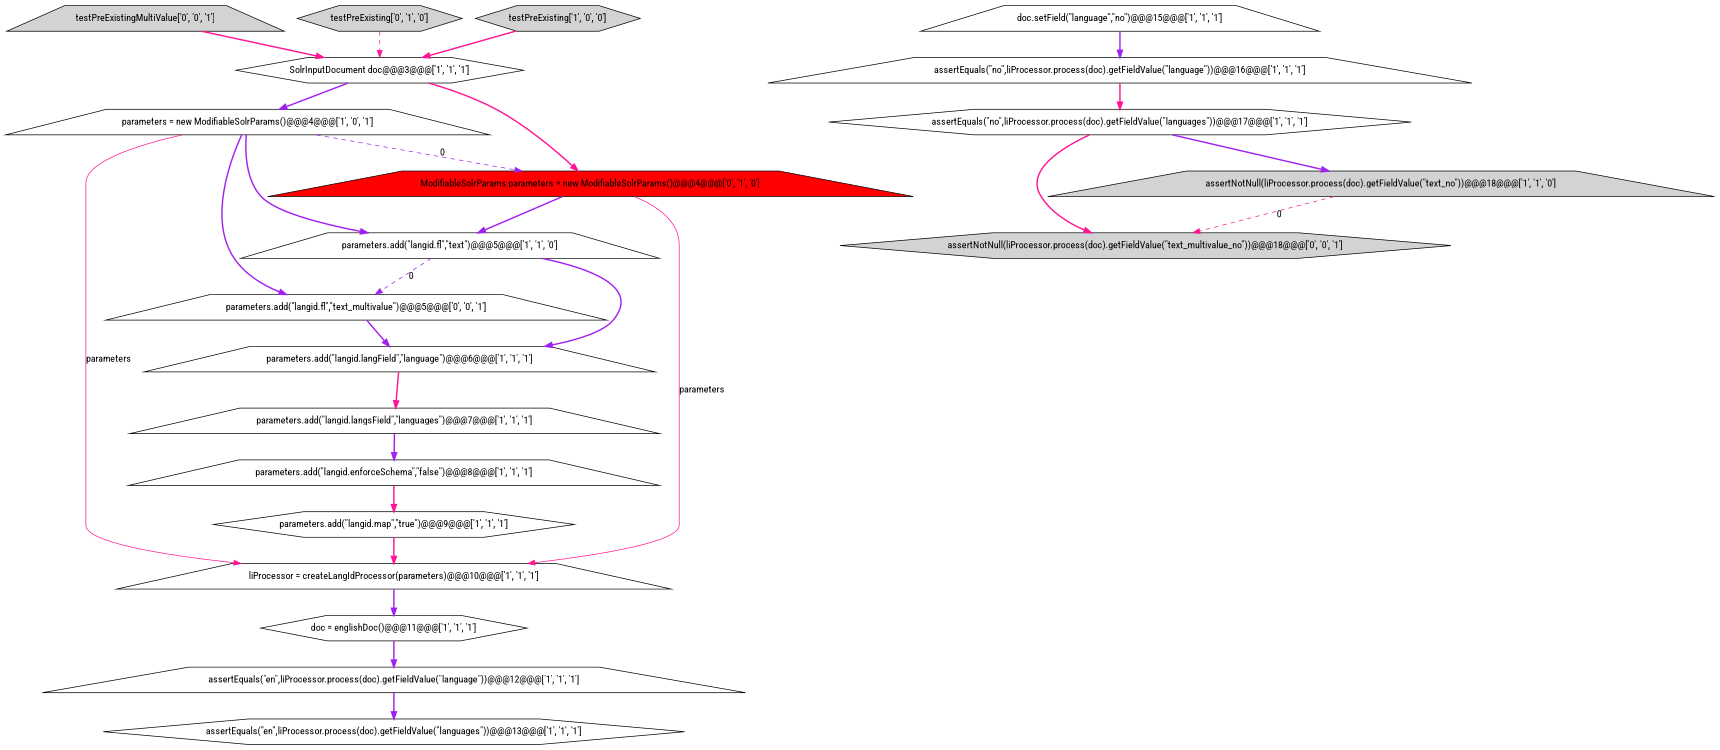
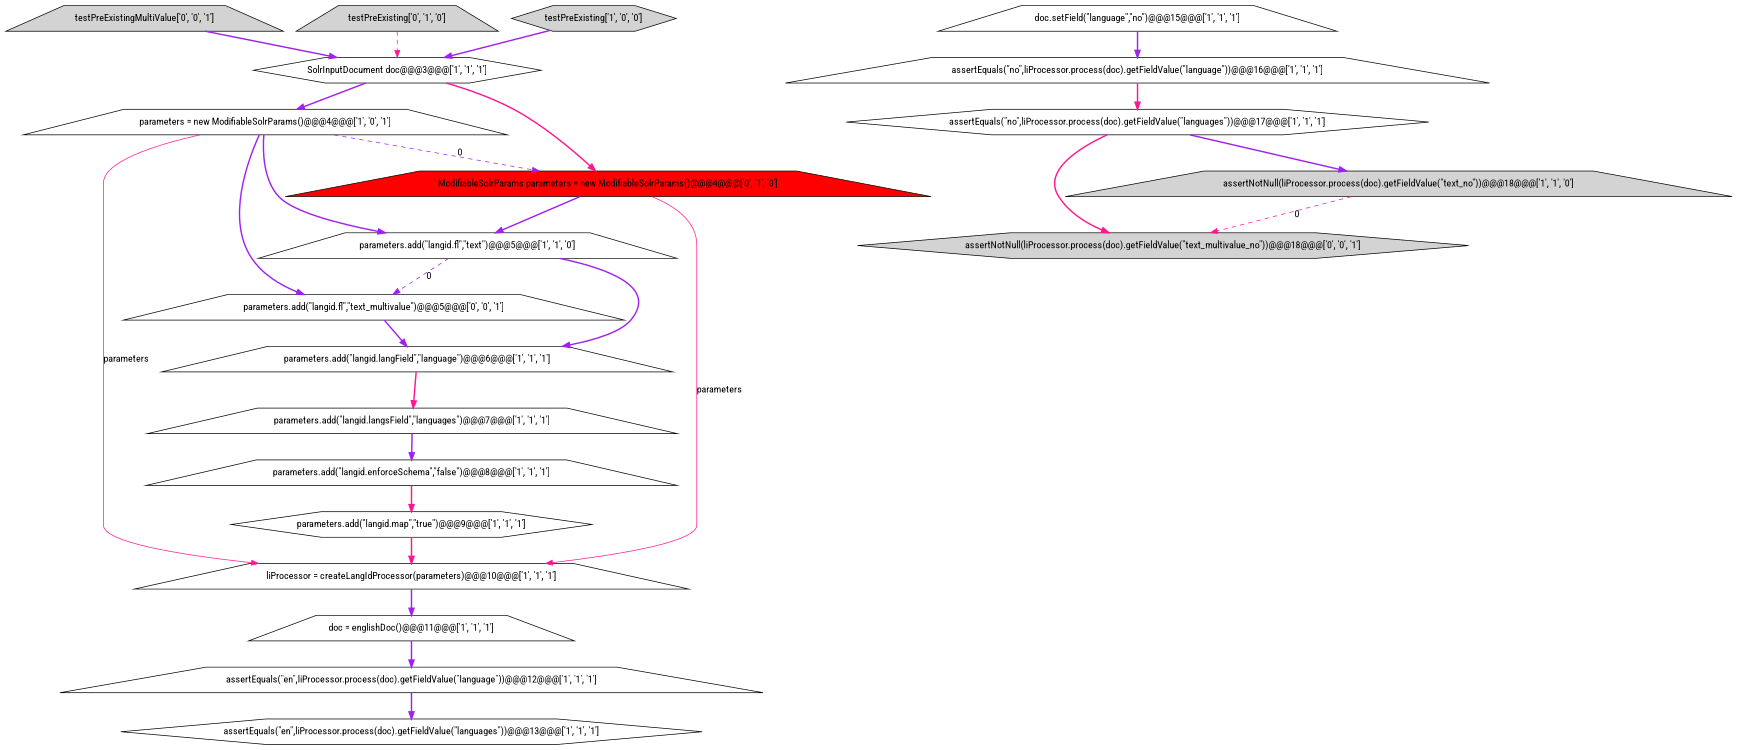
node "testPreExisting['0', '1', '0']": shape hexagon -> trapezium
edge "testPreExisting['1', '0', '0']" -> "SolrInputDocument doc@@@3@@@['1', '1', '1']": color deeppink -> purple
edge "testPreExistingMultiValue['0', '0', '1']" -> "SolrInputDocument doc@@@3@@@['1', '1', '1']": color deeppink -> purple
node "doc = englishDoc()@@@11@@@['1', '1', '1']": shape hexagon -> trapezium
